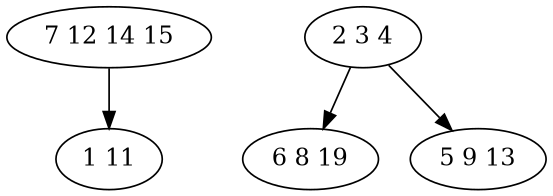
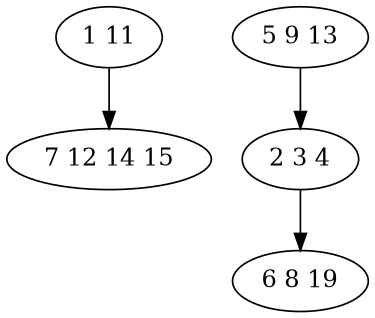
edge "7 12 14 15" -> "1 11": reversed
edge "2 3 4" -> "5 9 13": reversed
